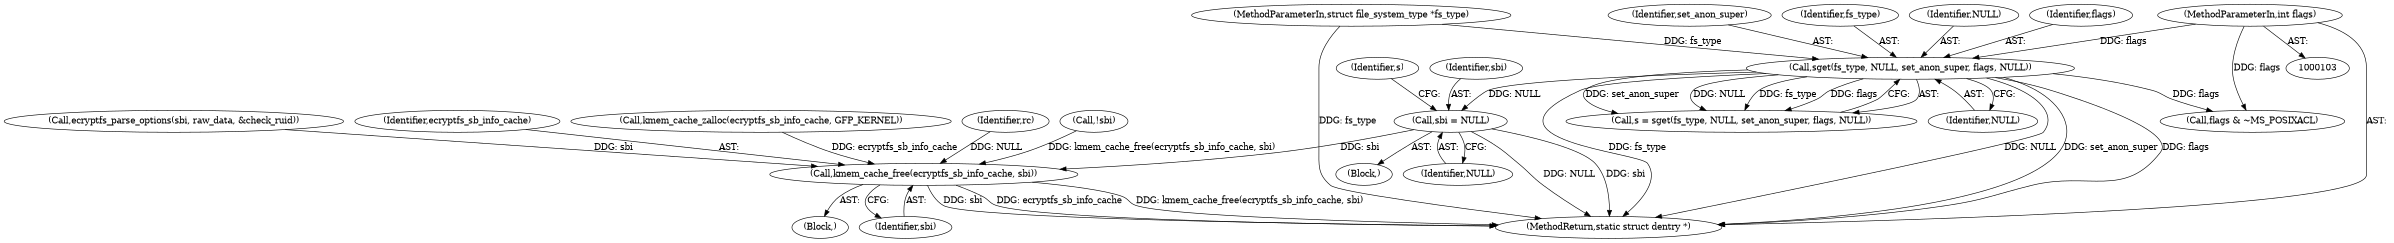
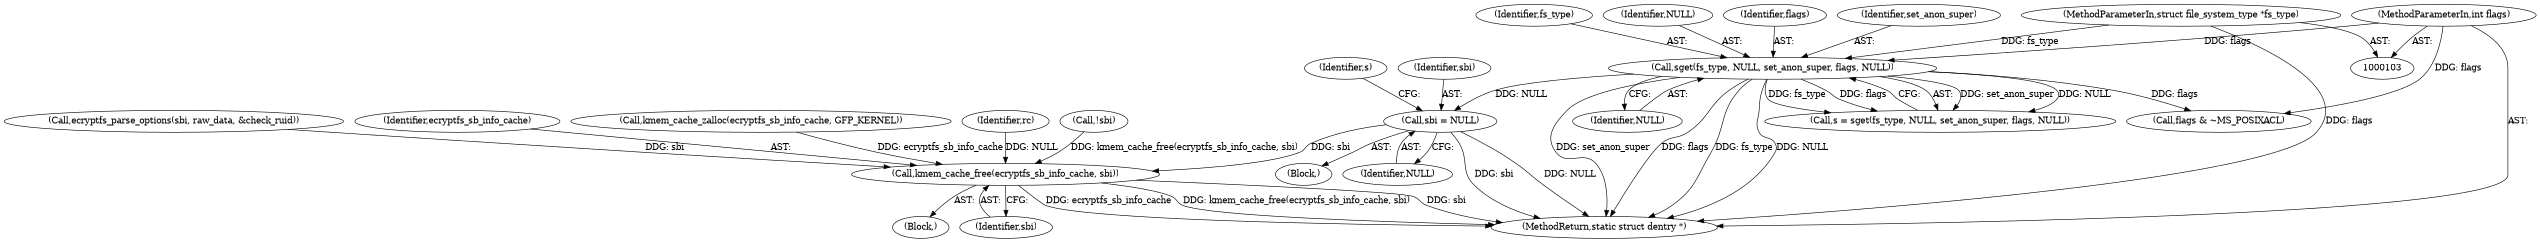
edge "(MethodParameterIn,struct file_system_type *fs_type)" -> "1000103": added, label "AST:"
edge "(MethodParameterIn,struct file_system_type *fs_type)" -> "(MethodReturn,static struct dentry *)": label "DDG: fs_type" -> "DDG: flags"
